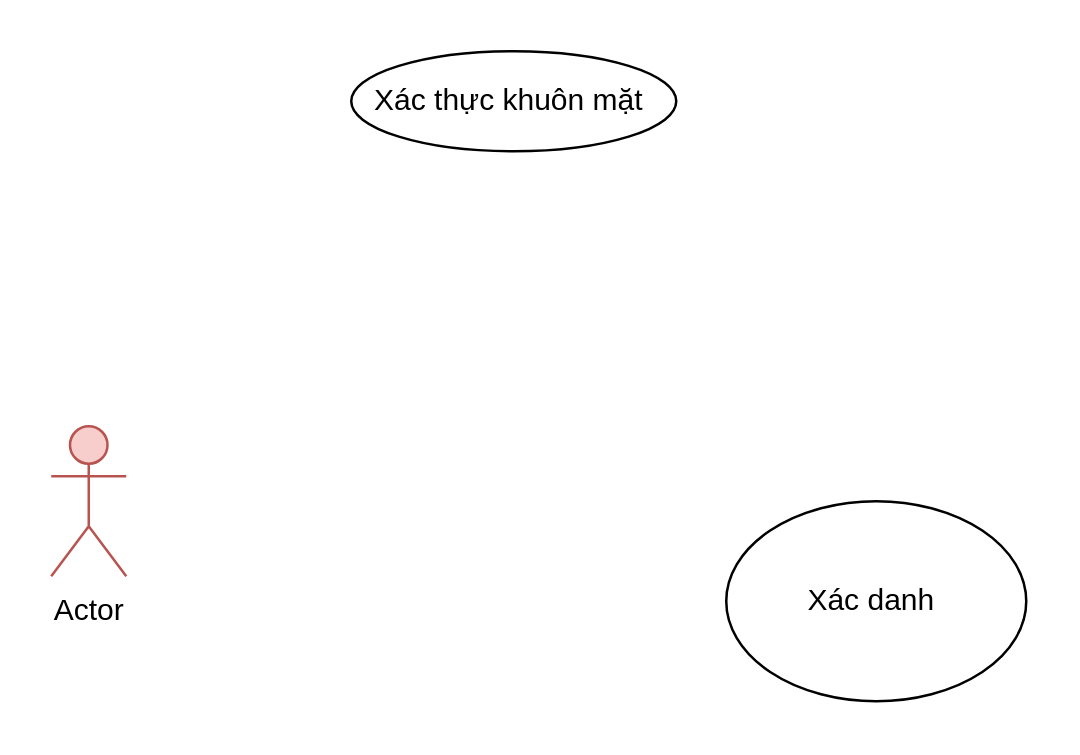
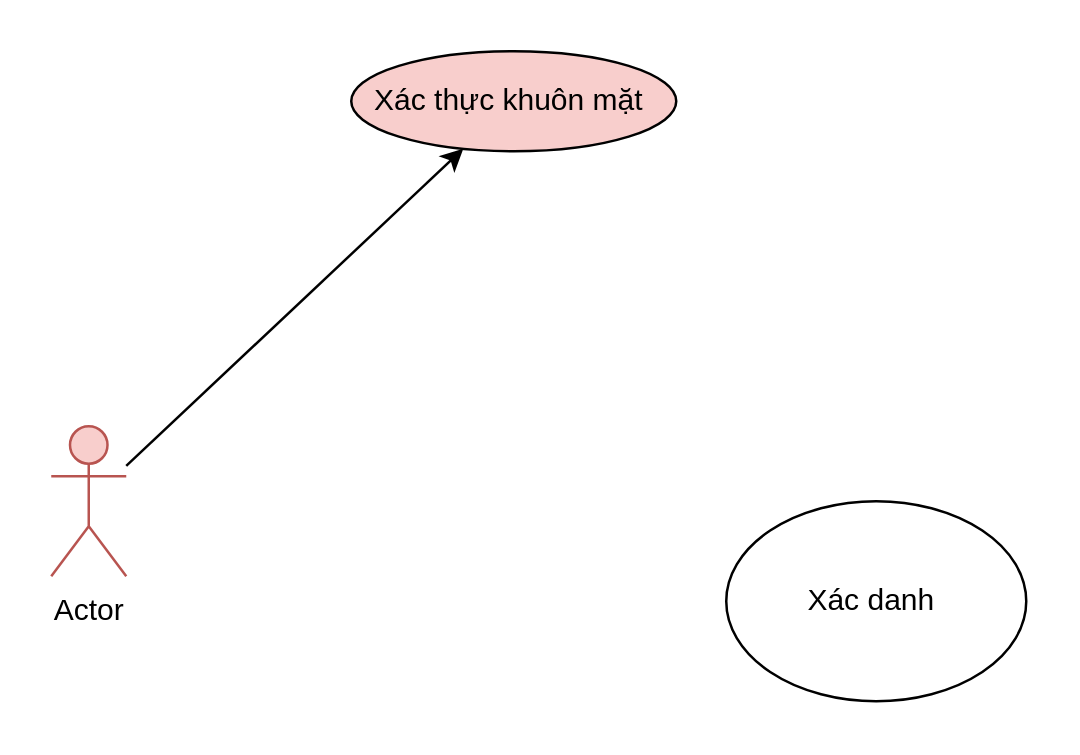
node "Xác thực khuôn mặt": fillcolor #ffffff -> #f8cecc
edge "Actor" -> "Xác thực khuôn mặt": added
